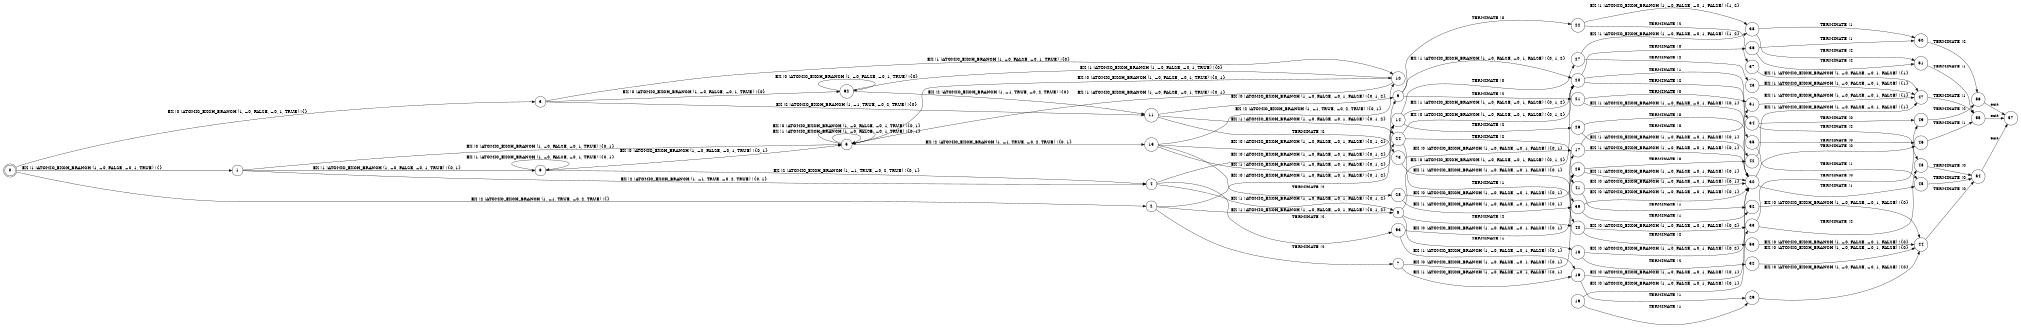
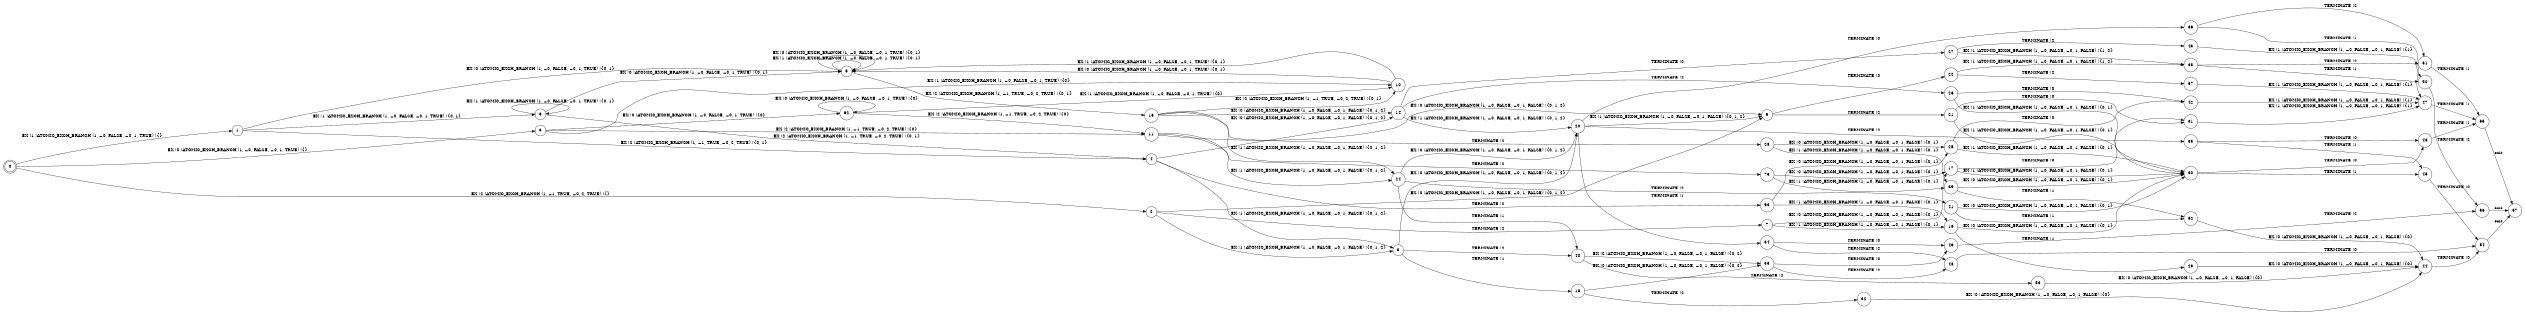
edge "9" -> "20": reversed
node "19": removed
